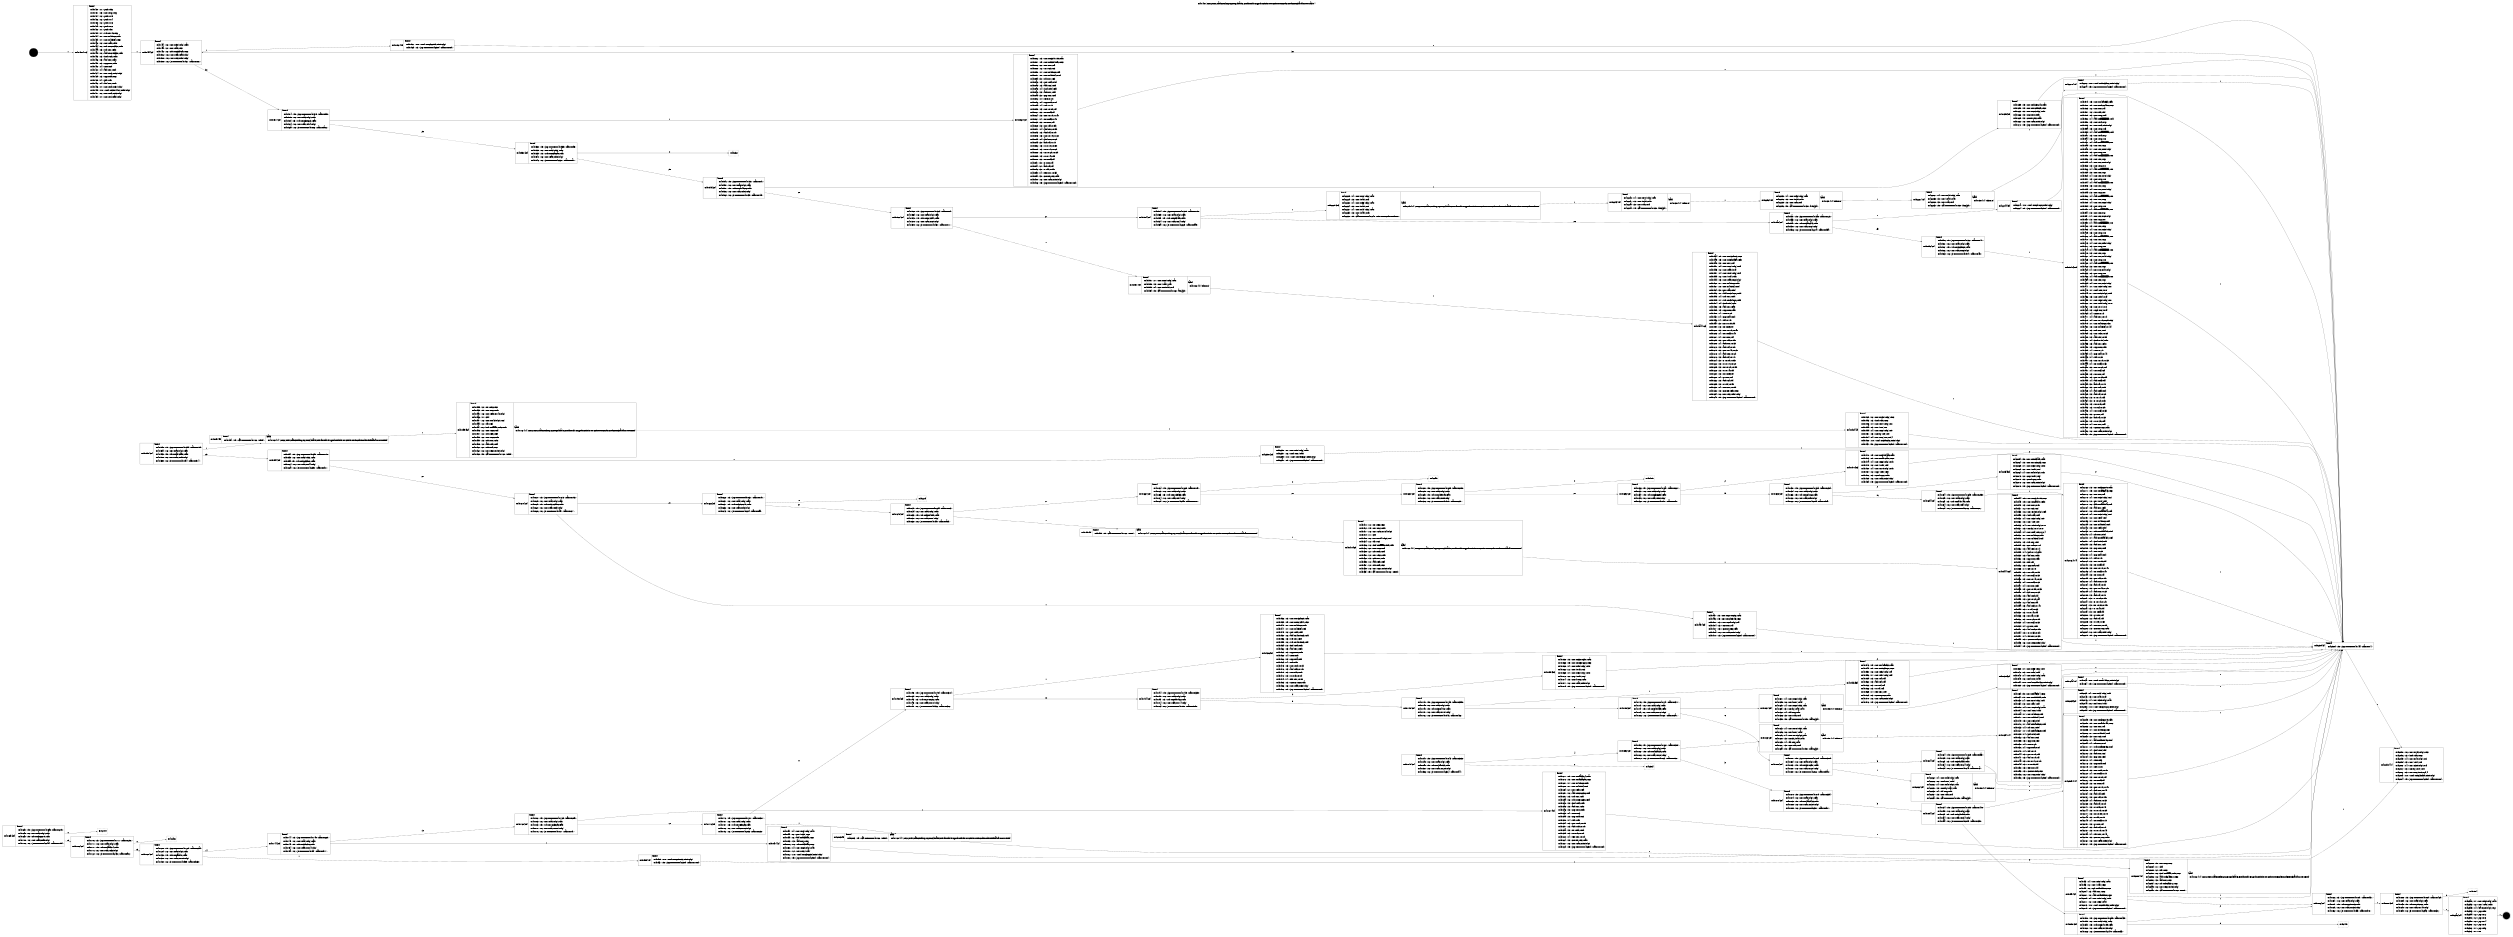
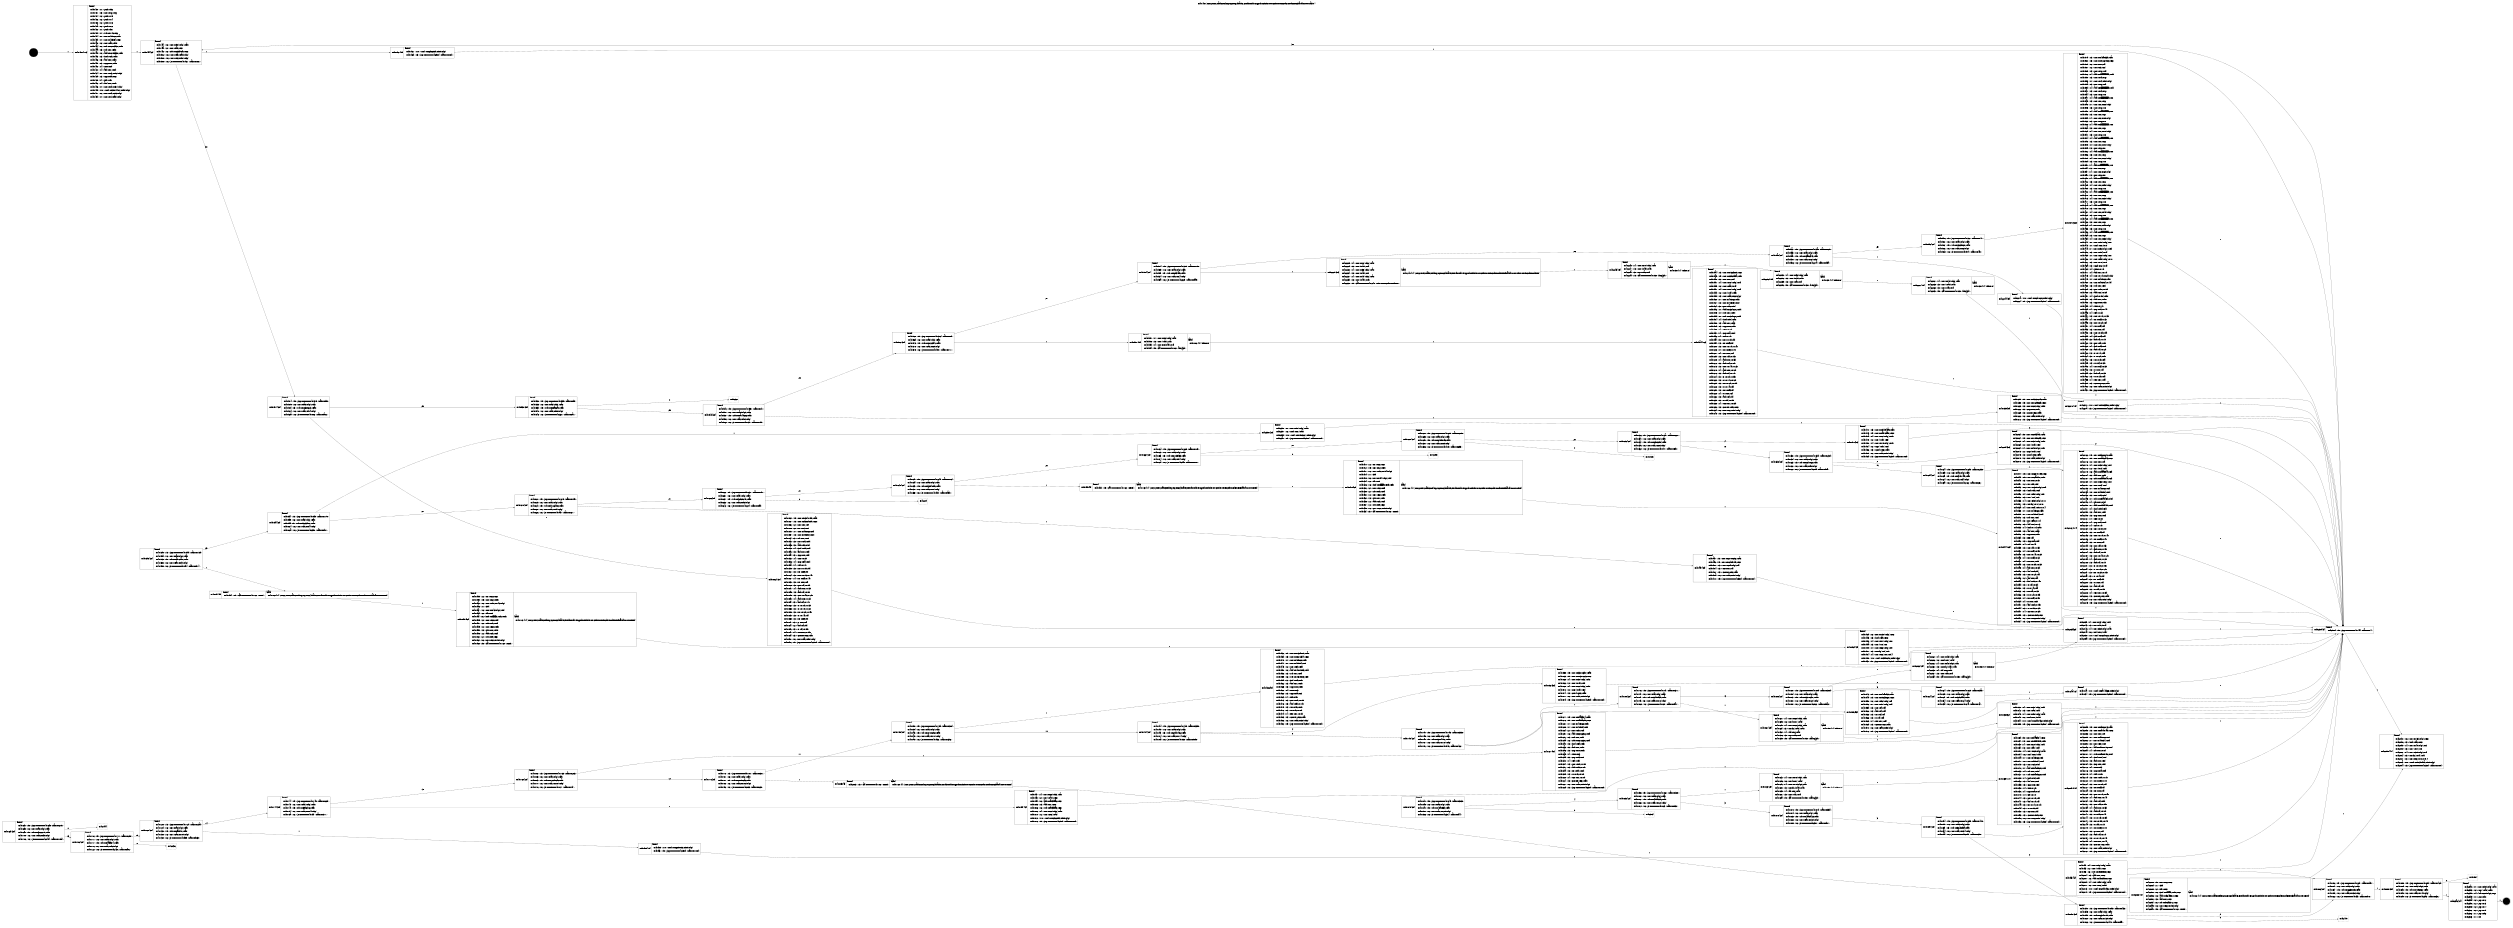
edge "0x401e82 [137]" -> "0x40250d [5]": now "0x401e82 [137]" -> "0x40203f [32]"
